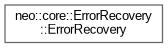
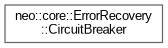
node "neo::core::ErrorRecovery ::ErrorRecovery": label "neo::core::ErrorRecovery ::ErrorRecovery" -> "neo::core::ErrorRecovery ::CircuitBreaker"
